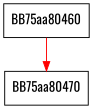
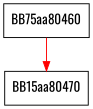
node "BB75aa80470": label "BB75aa80470" -> "BB15aa80470"
